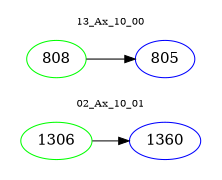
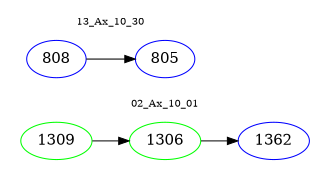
cluster "13_Ax_10_00": label "13_Ax_10_00" -> "13_Ax_10_30"
node "808": color green -> blue
node "1309": added
node "1360": label "1360" -> "1362"
